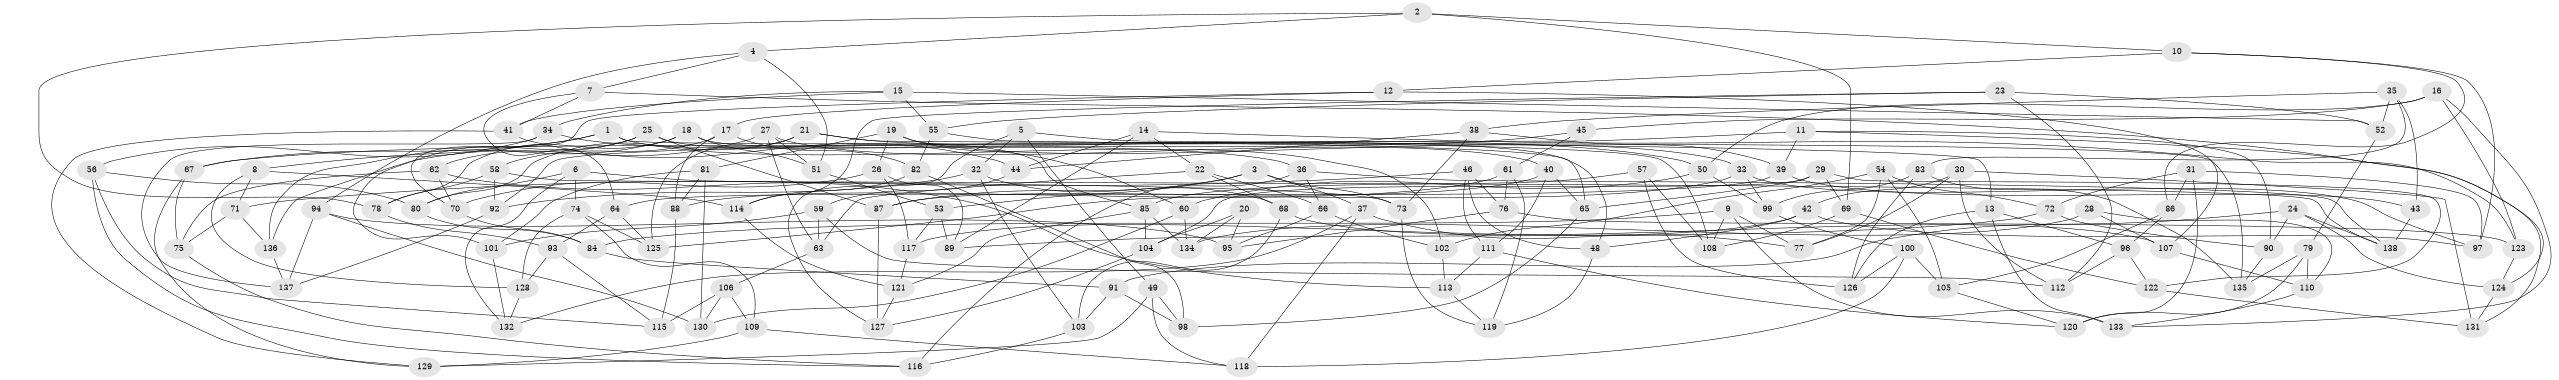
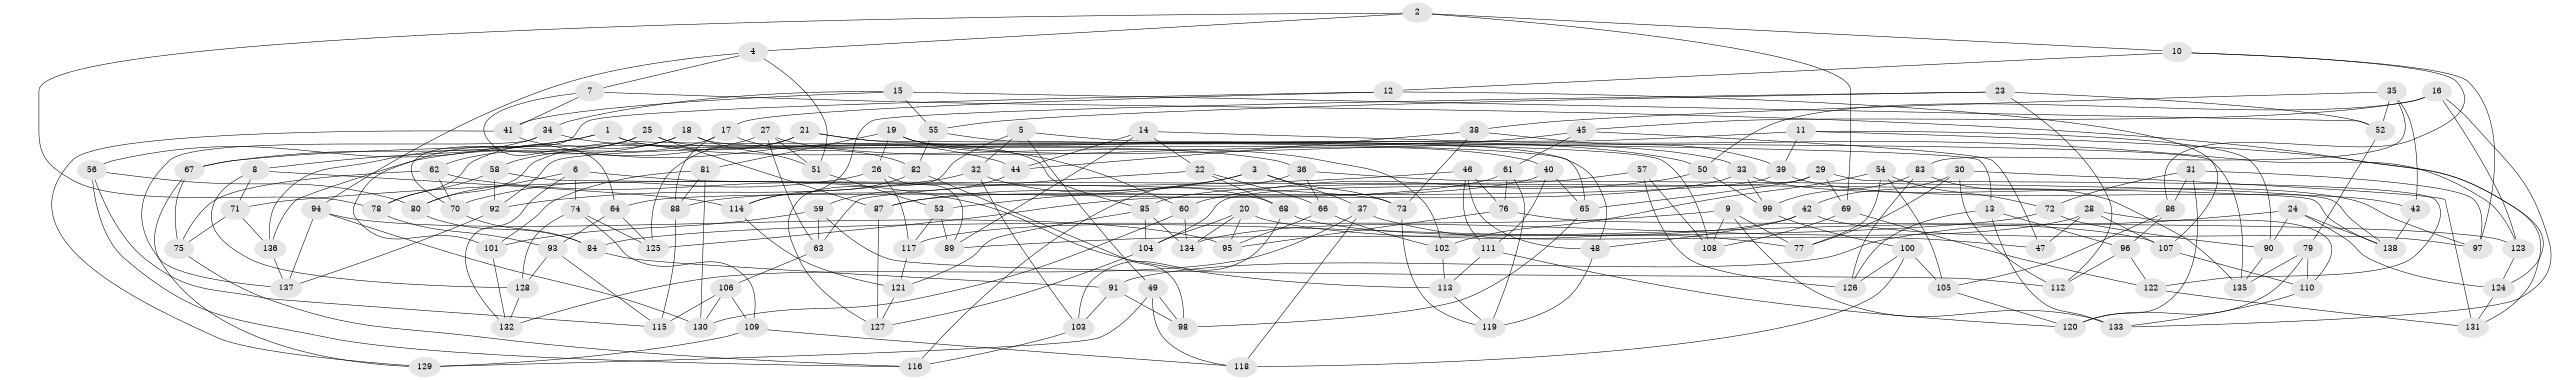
node "47": added
